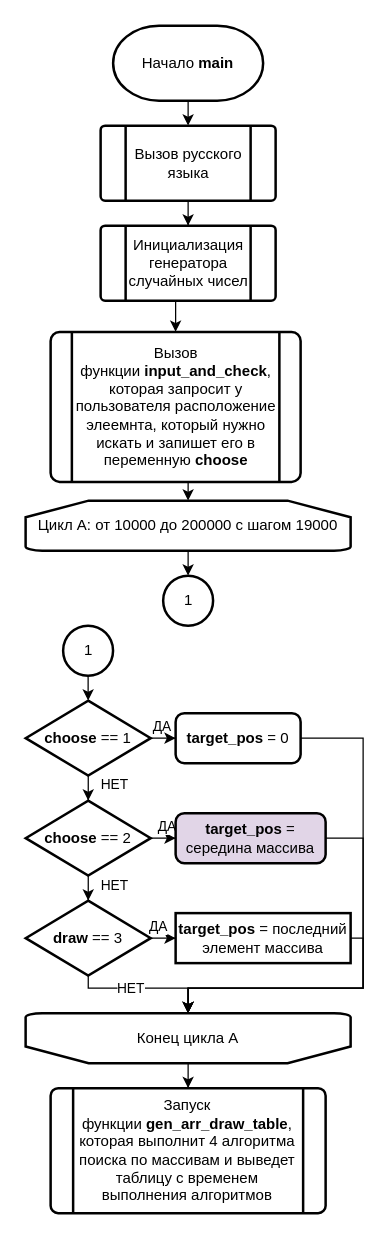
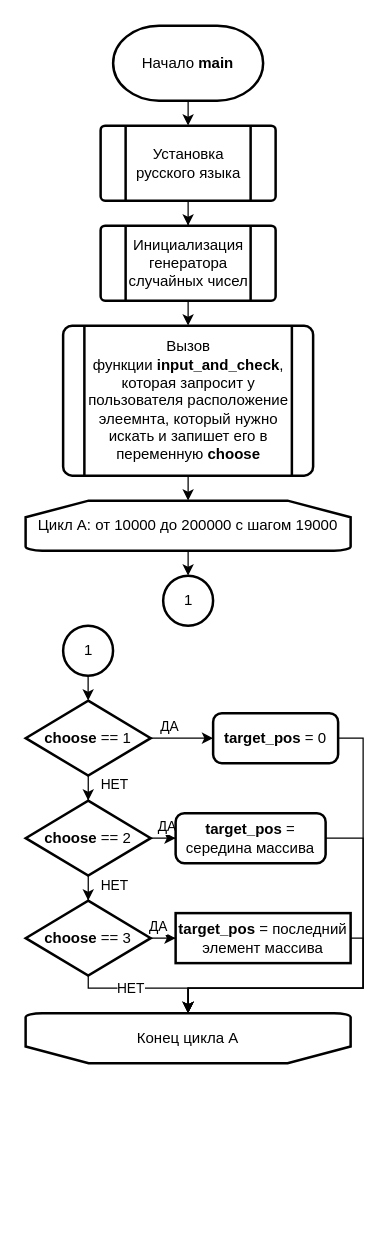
node "Вызов русского языка": label "Вызов русского языка" -> "Установка русского языка"
node "Вызов функции input_and_check, которая запросит у пользователя расположение элеемнта, который нужно искать и запишет его в переменную choose": moved (176, 407) -> (188, 401)
node "target_pos = 0": moved (238, 738) -> (276, 738)
node "target_pos = середина массива": fillcolor #e1d5e7 -> #ffffff
node "draw == 3": label "draw == 3" -> "choose == 3"
edge "Конец цикла А" -> "Запуск функции gen_arr_draw_table, которая выполнит 4 алгоритма поиска по массивам и выведет таблицу с временем выполнения алгоритмов": removed
node "Запуск функции gen_arr_draw_table, которая выполнит 4 алгоритма поиска по массивам и выведет таблицу с временем выполнения алгоритмов": removed
